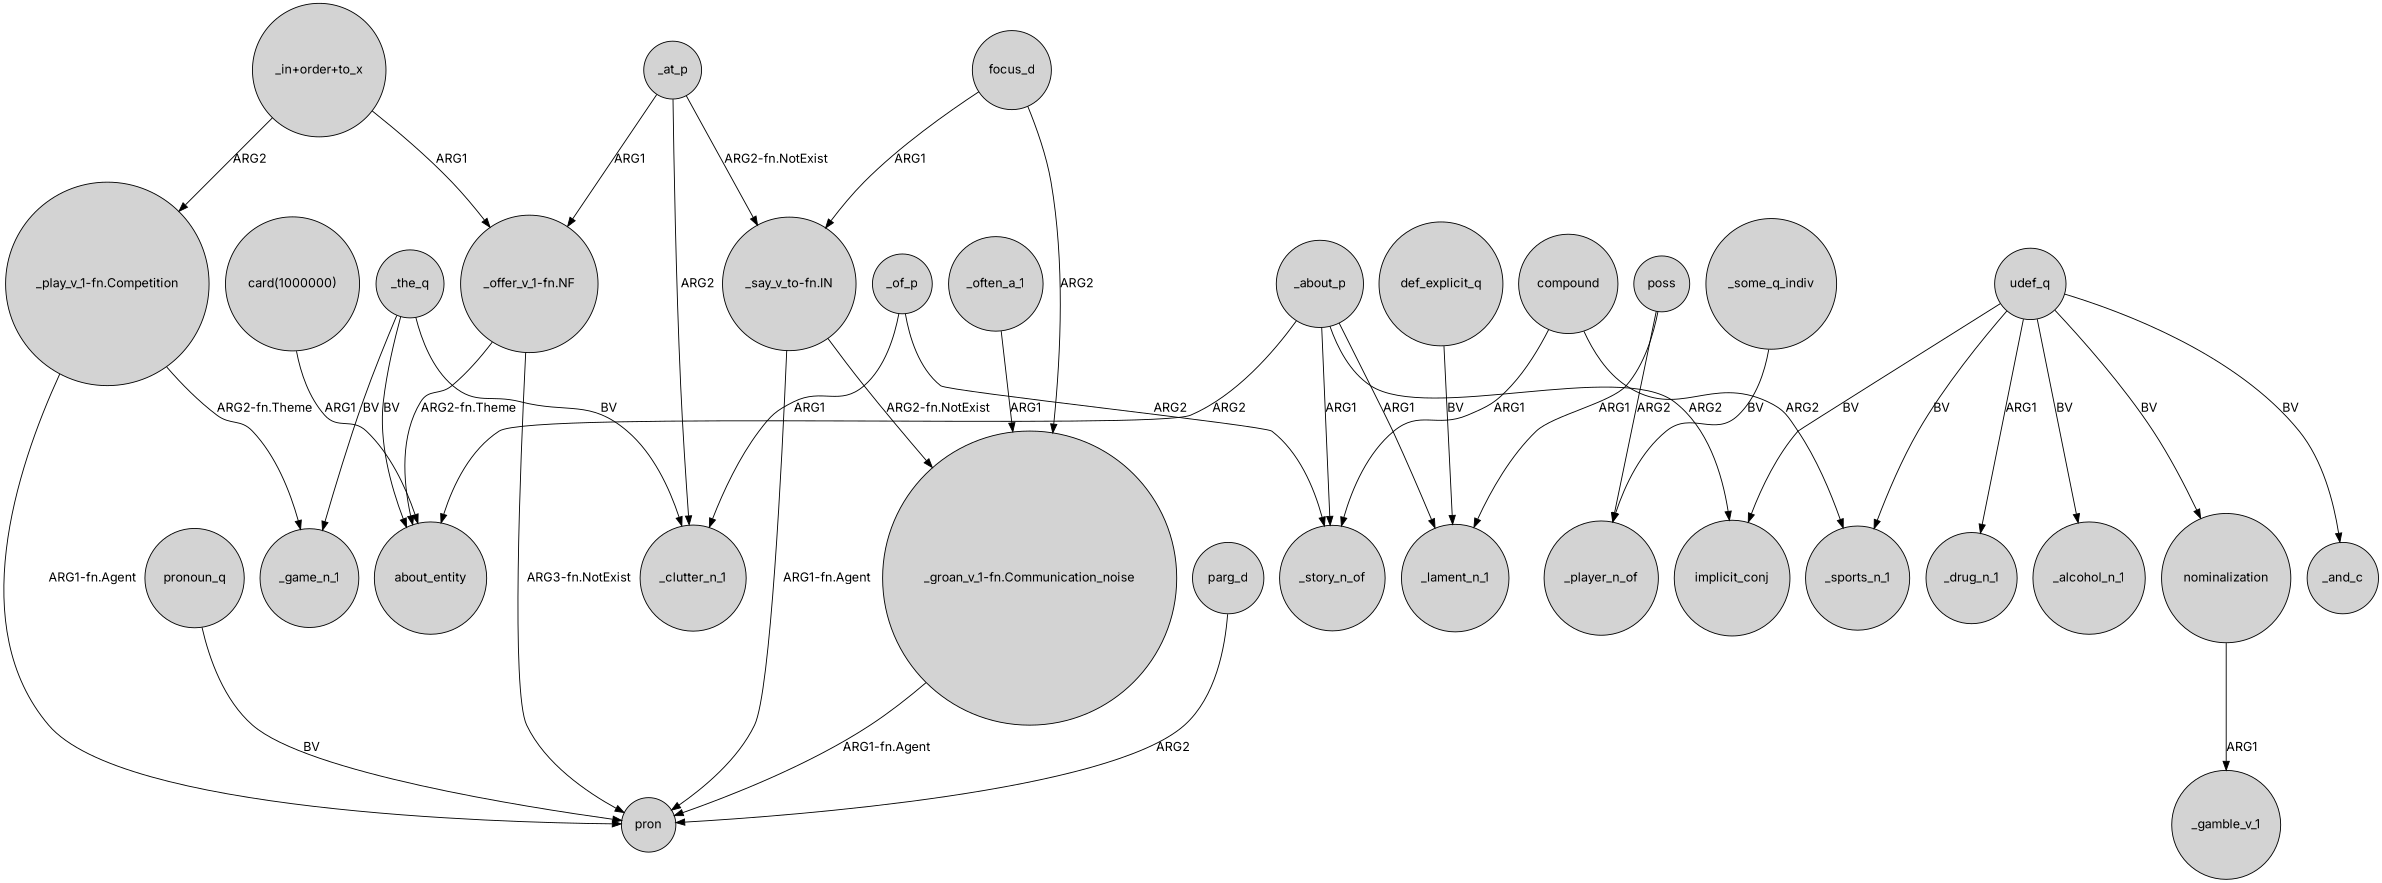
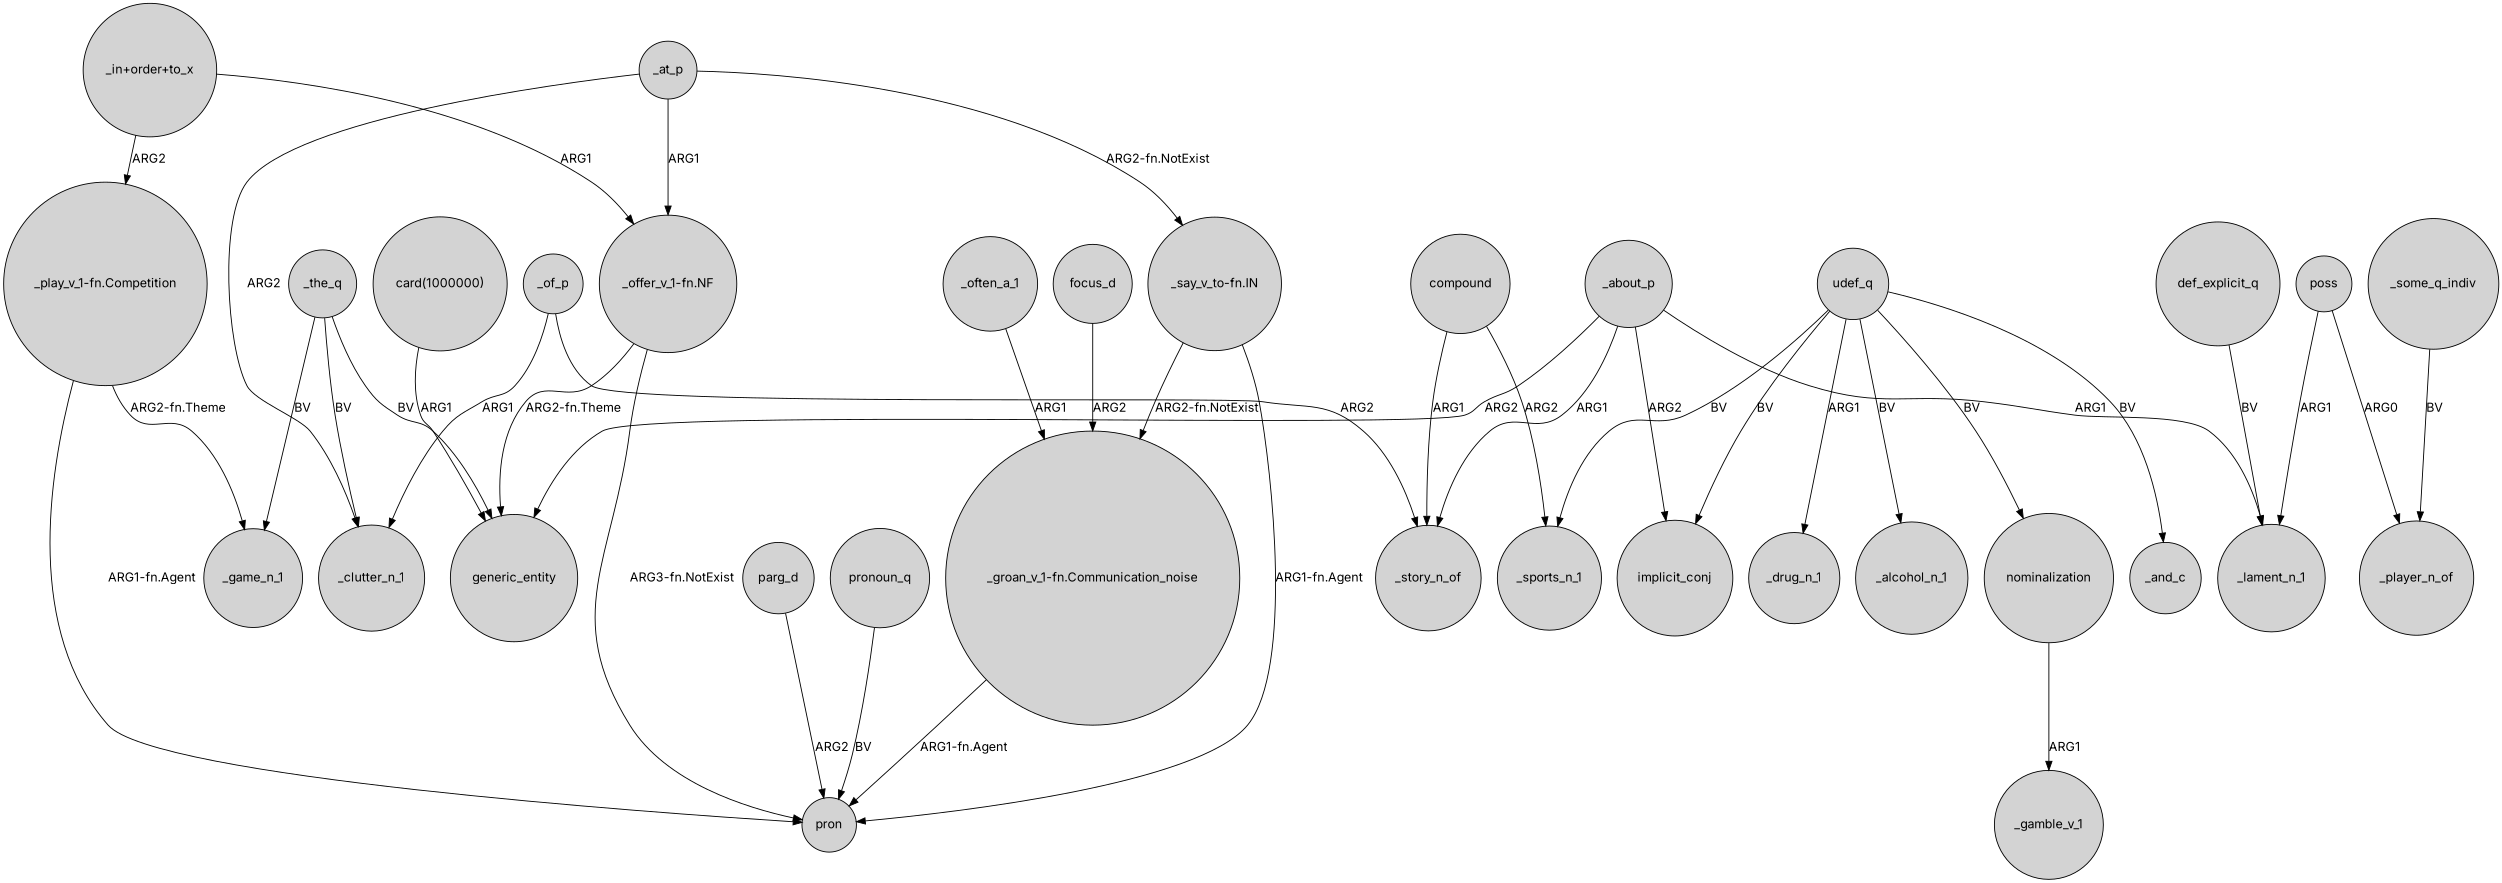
edge "focus_d" -> "_say_v_to-fn.IN": removed, label "ARG1"
edge "poss" -> "_player_n_of": label "ARG2" -> "ARG0"
node "about_entity": label "about_entity" -> "generic_entity"
